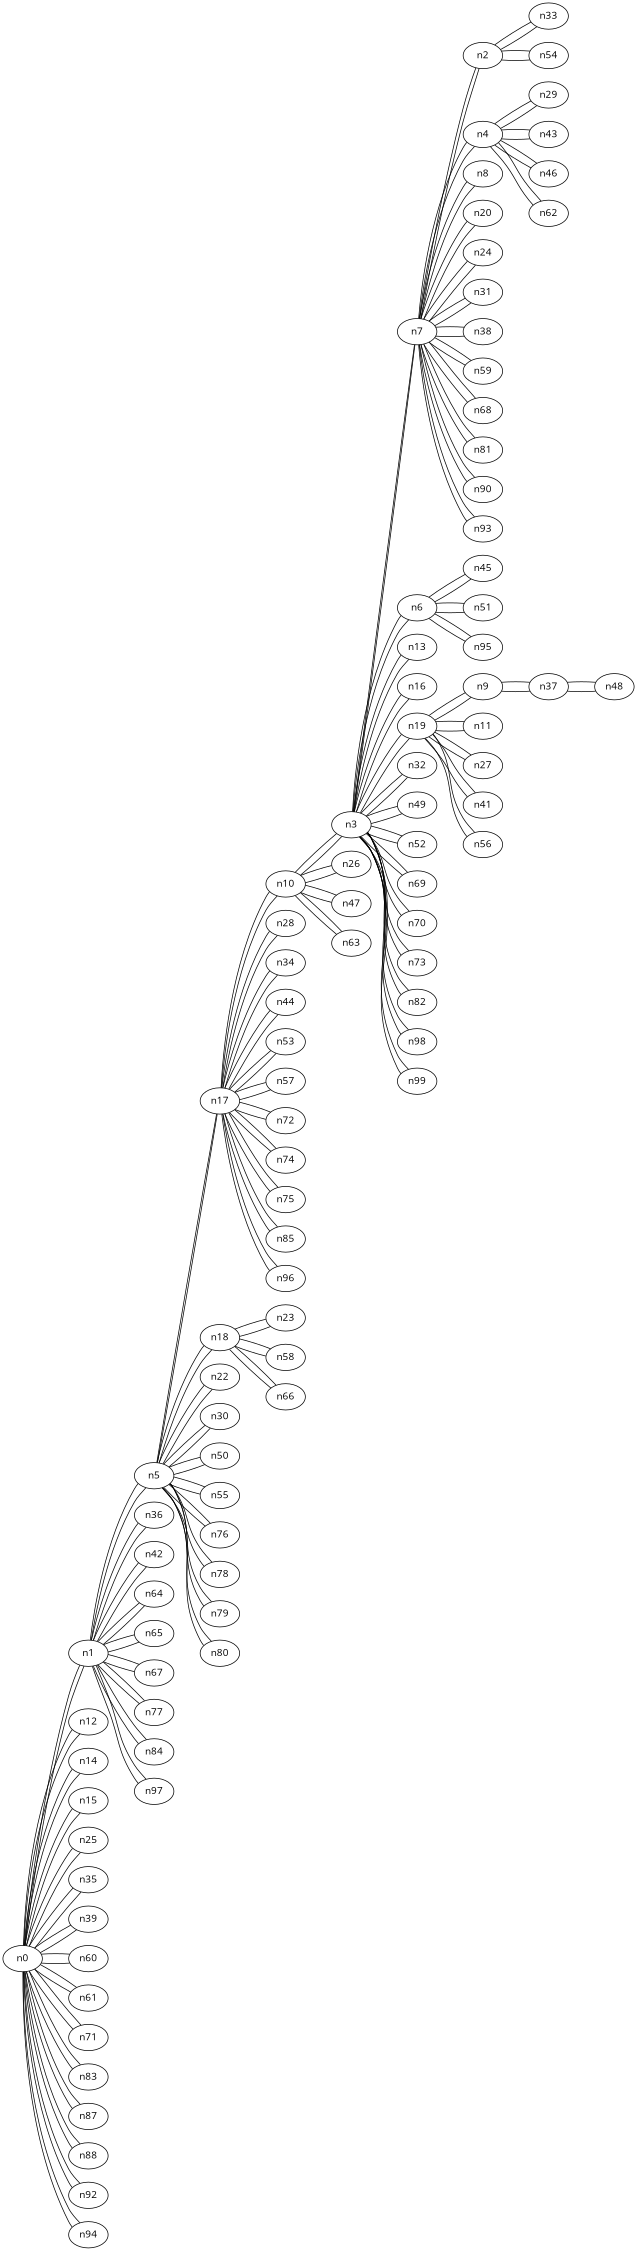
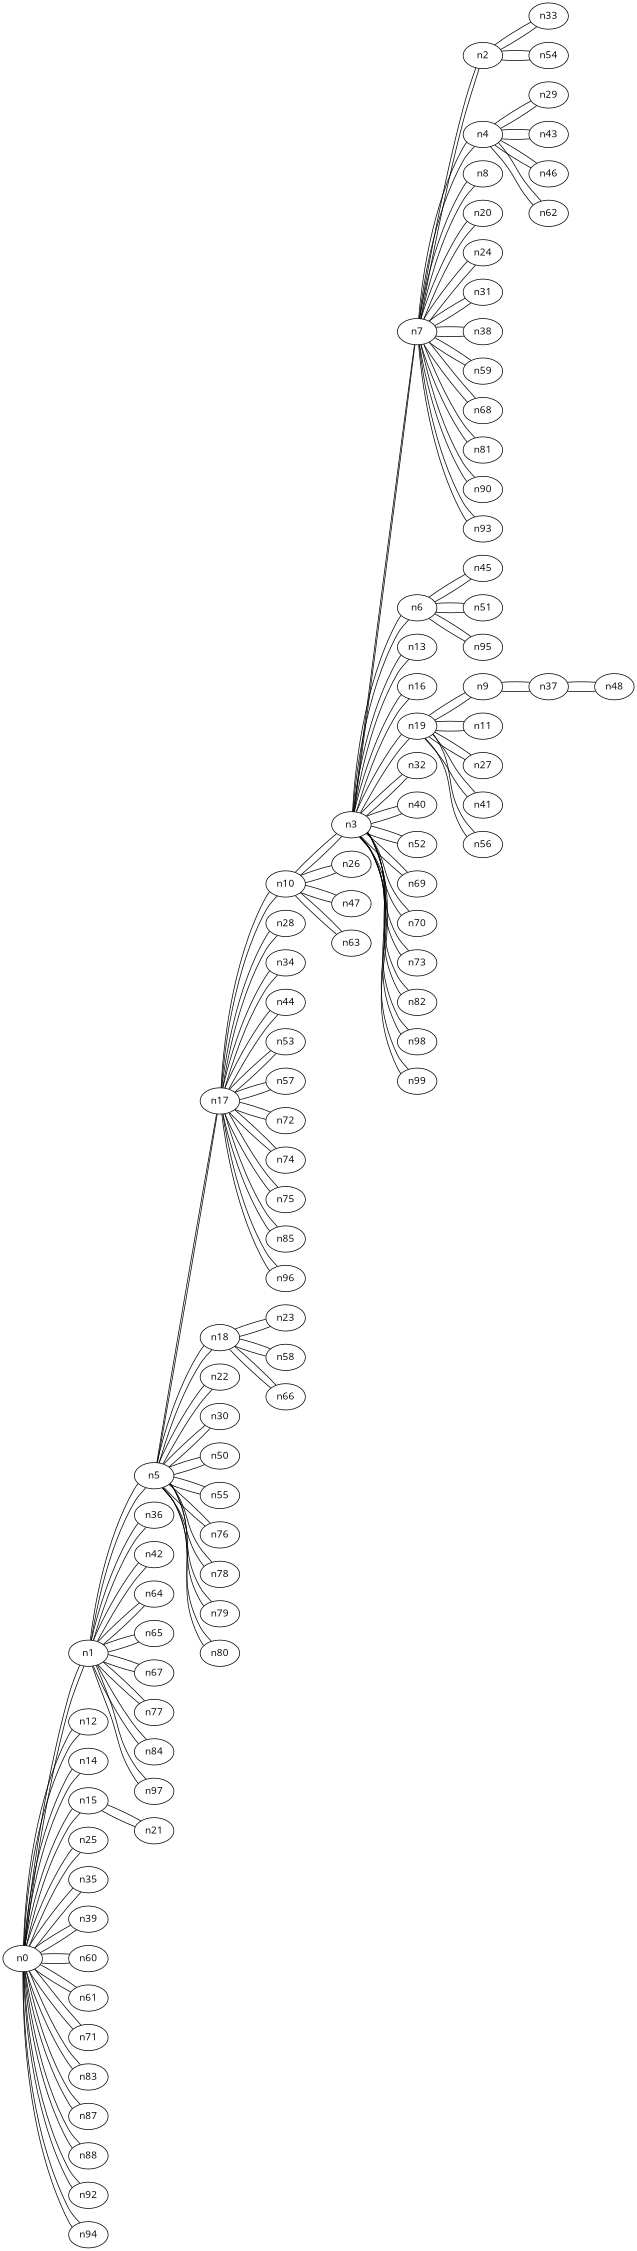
node "n49": label "n49" -> "n40"
node "n21": added
